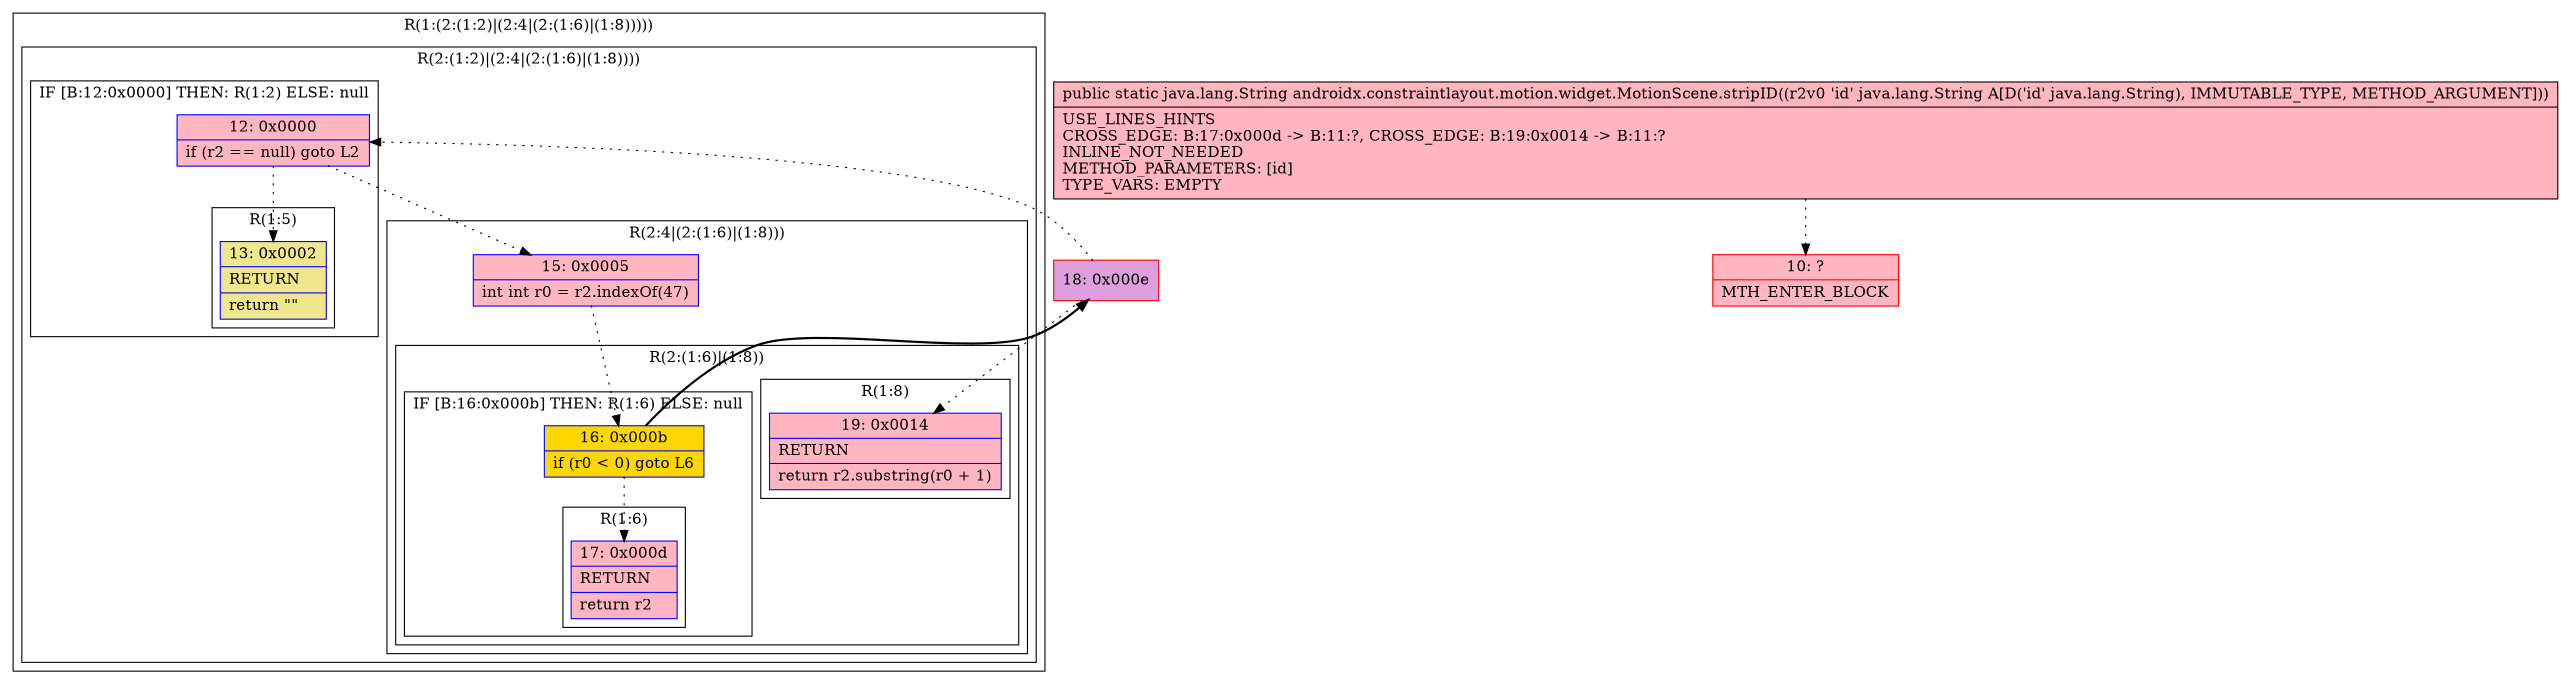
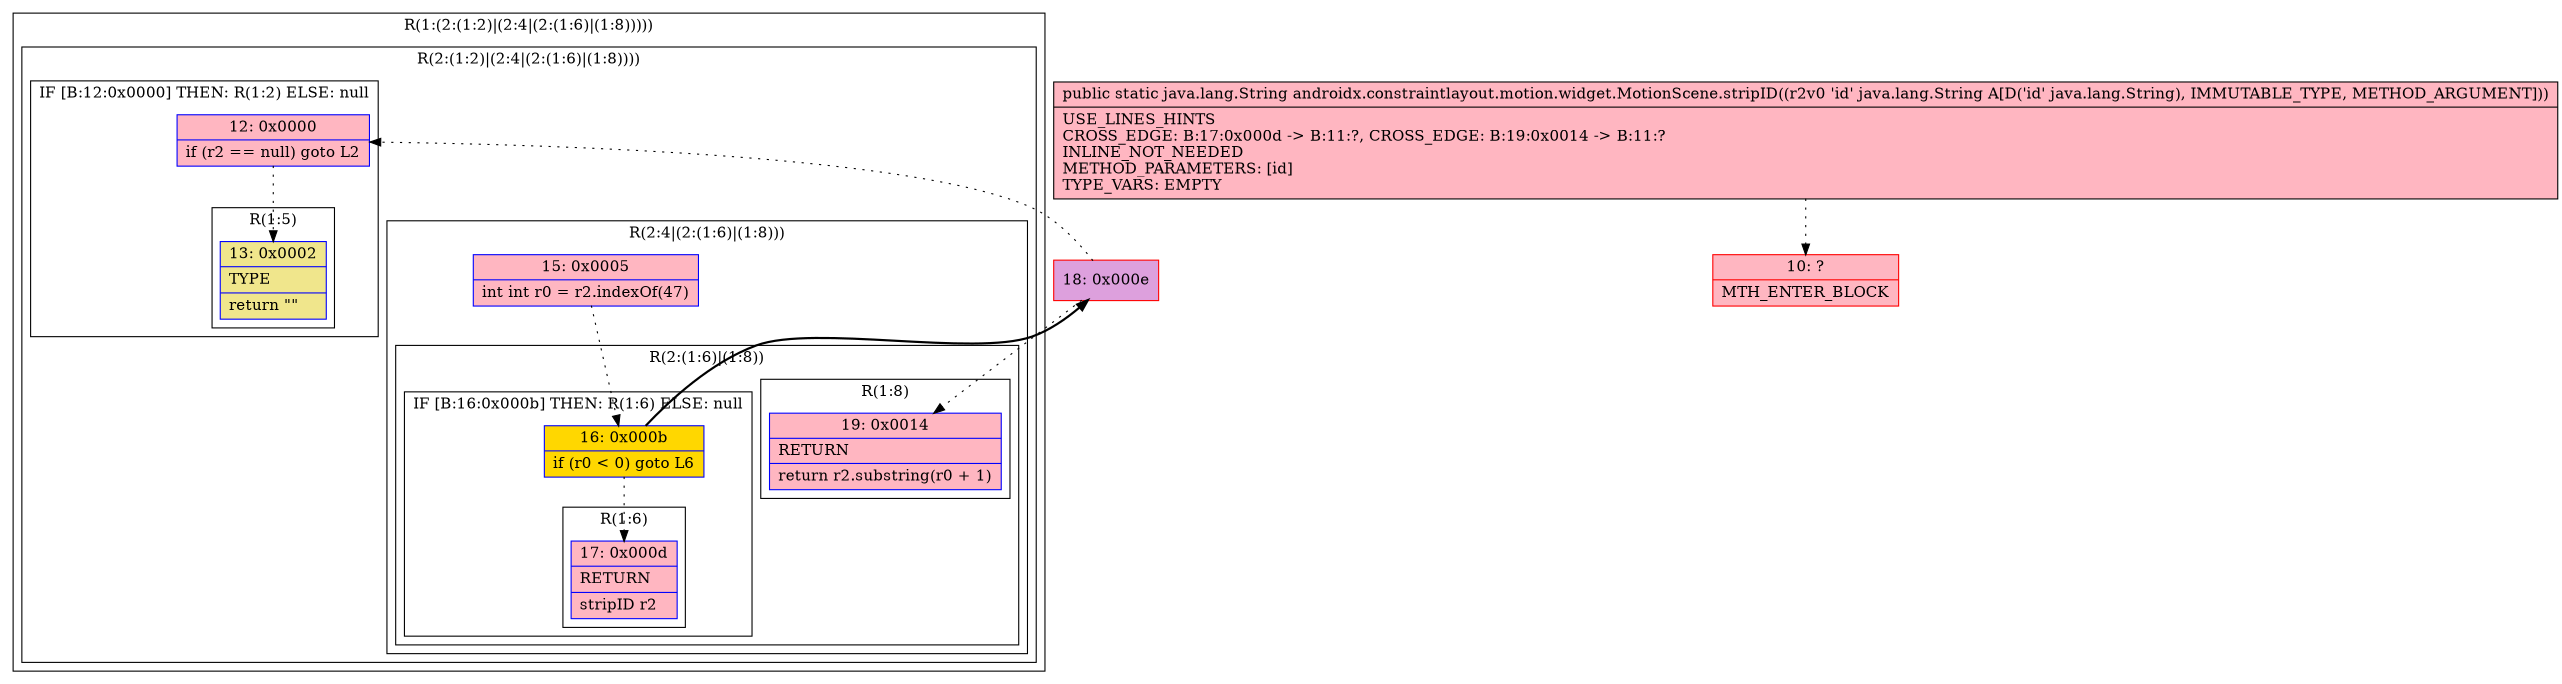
edge "12: 0x0000" -> "15: 0x0005": removed
node "13: 0x0002": text "RETURN" -> "TYPE"
node "17: 0x000d": text "return r2" -> "stripID r2"
